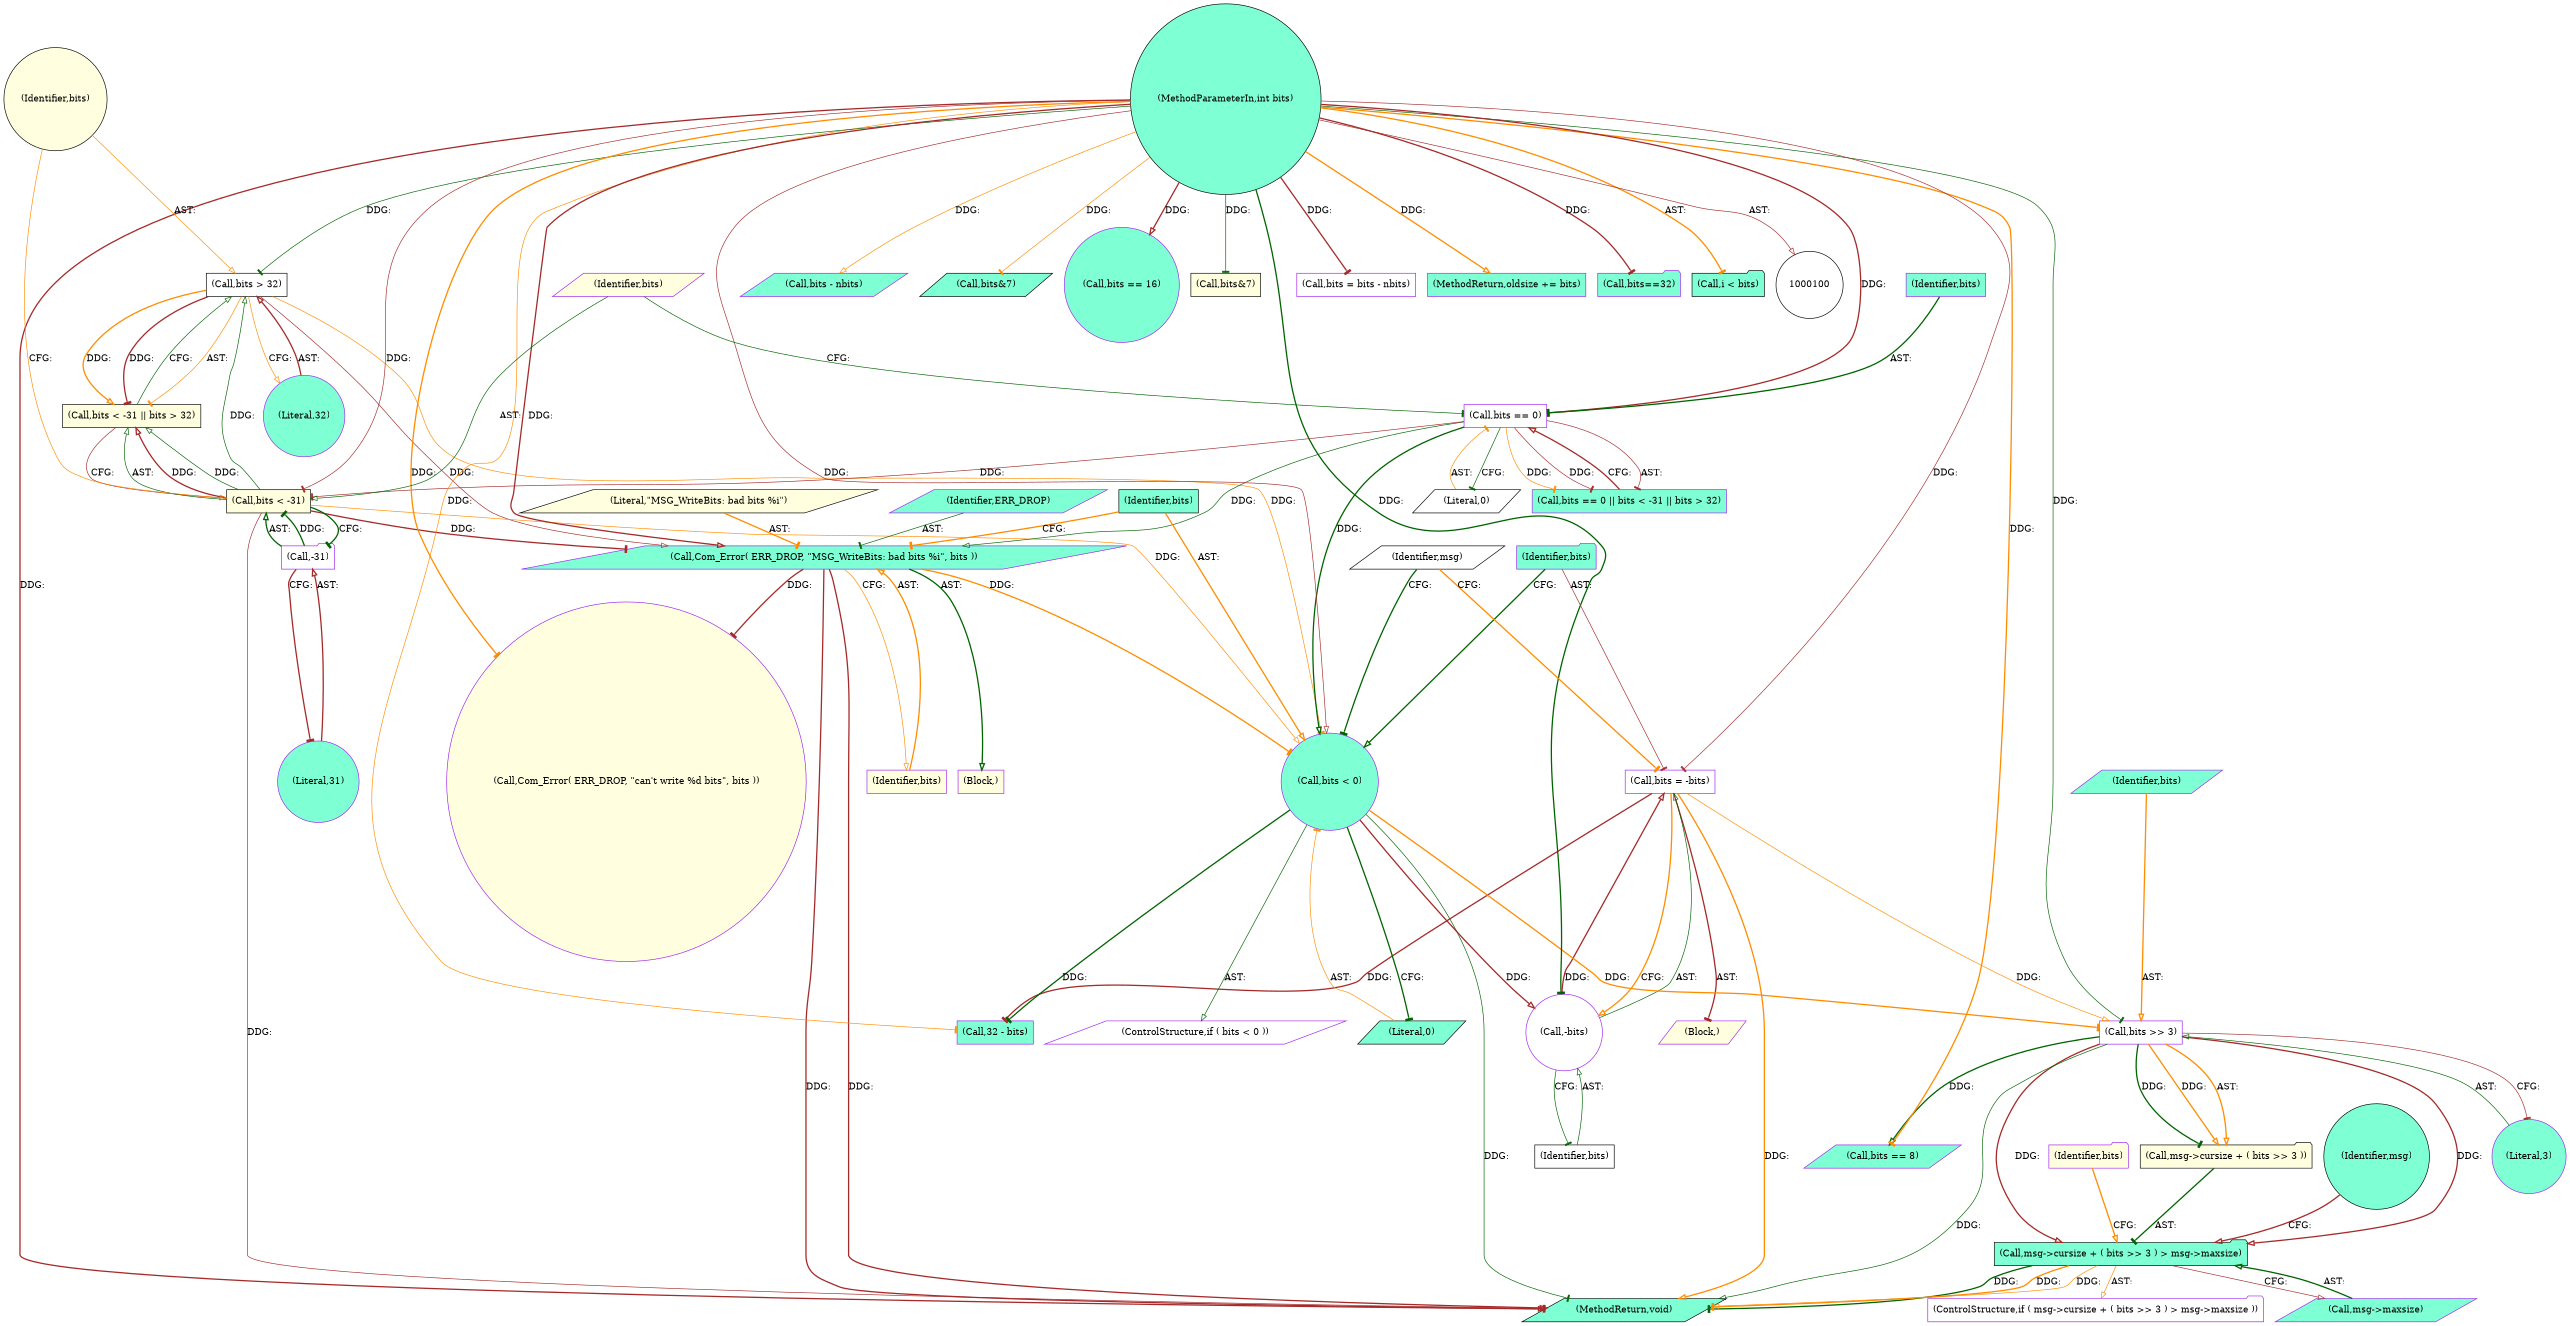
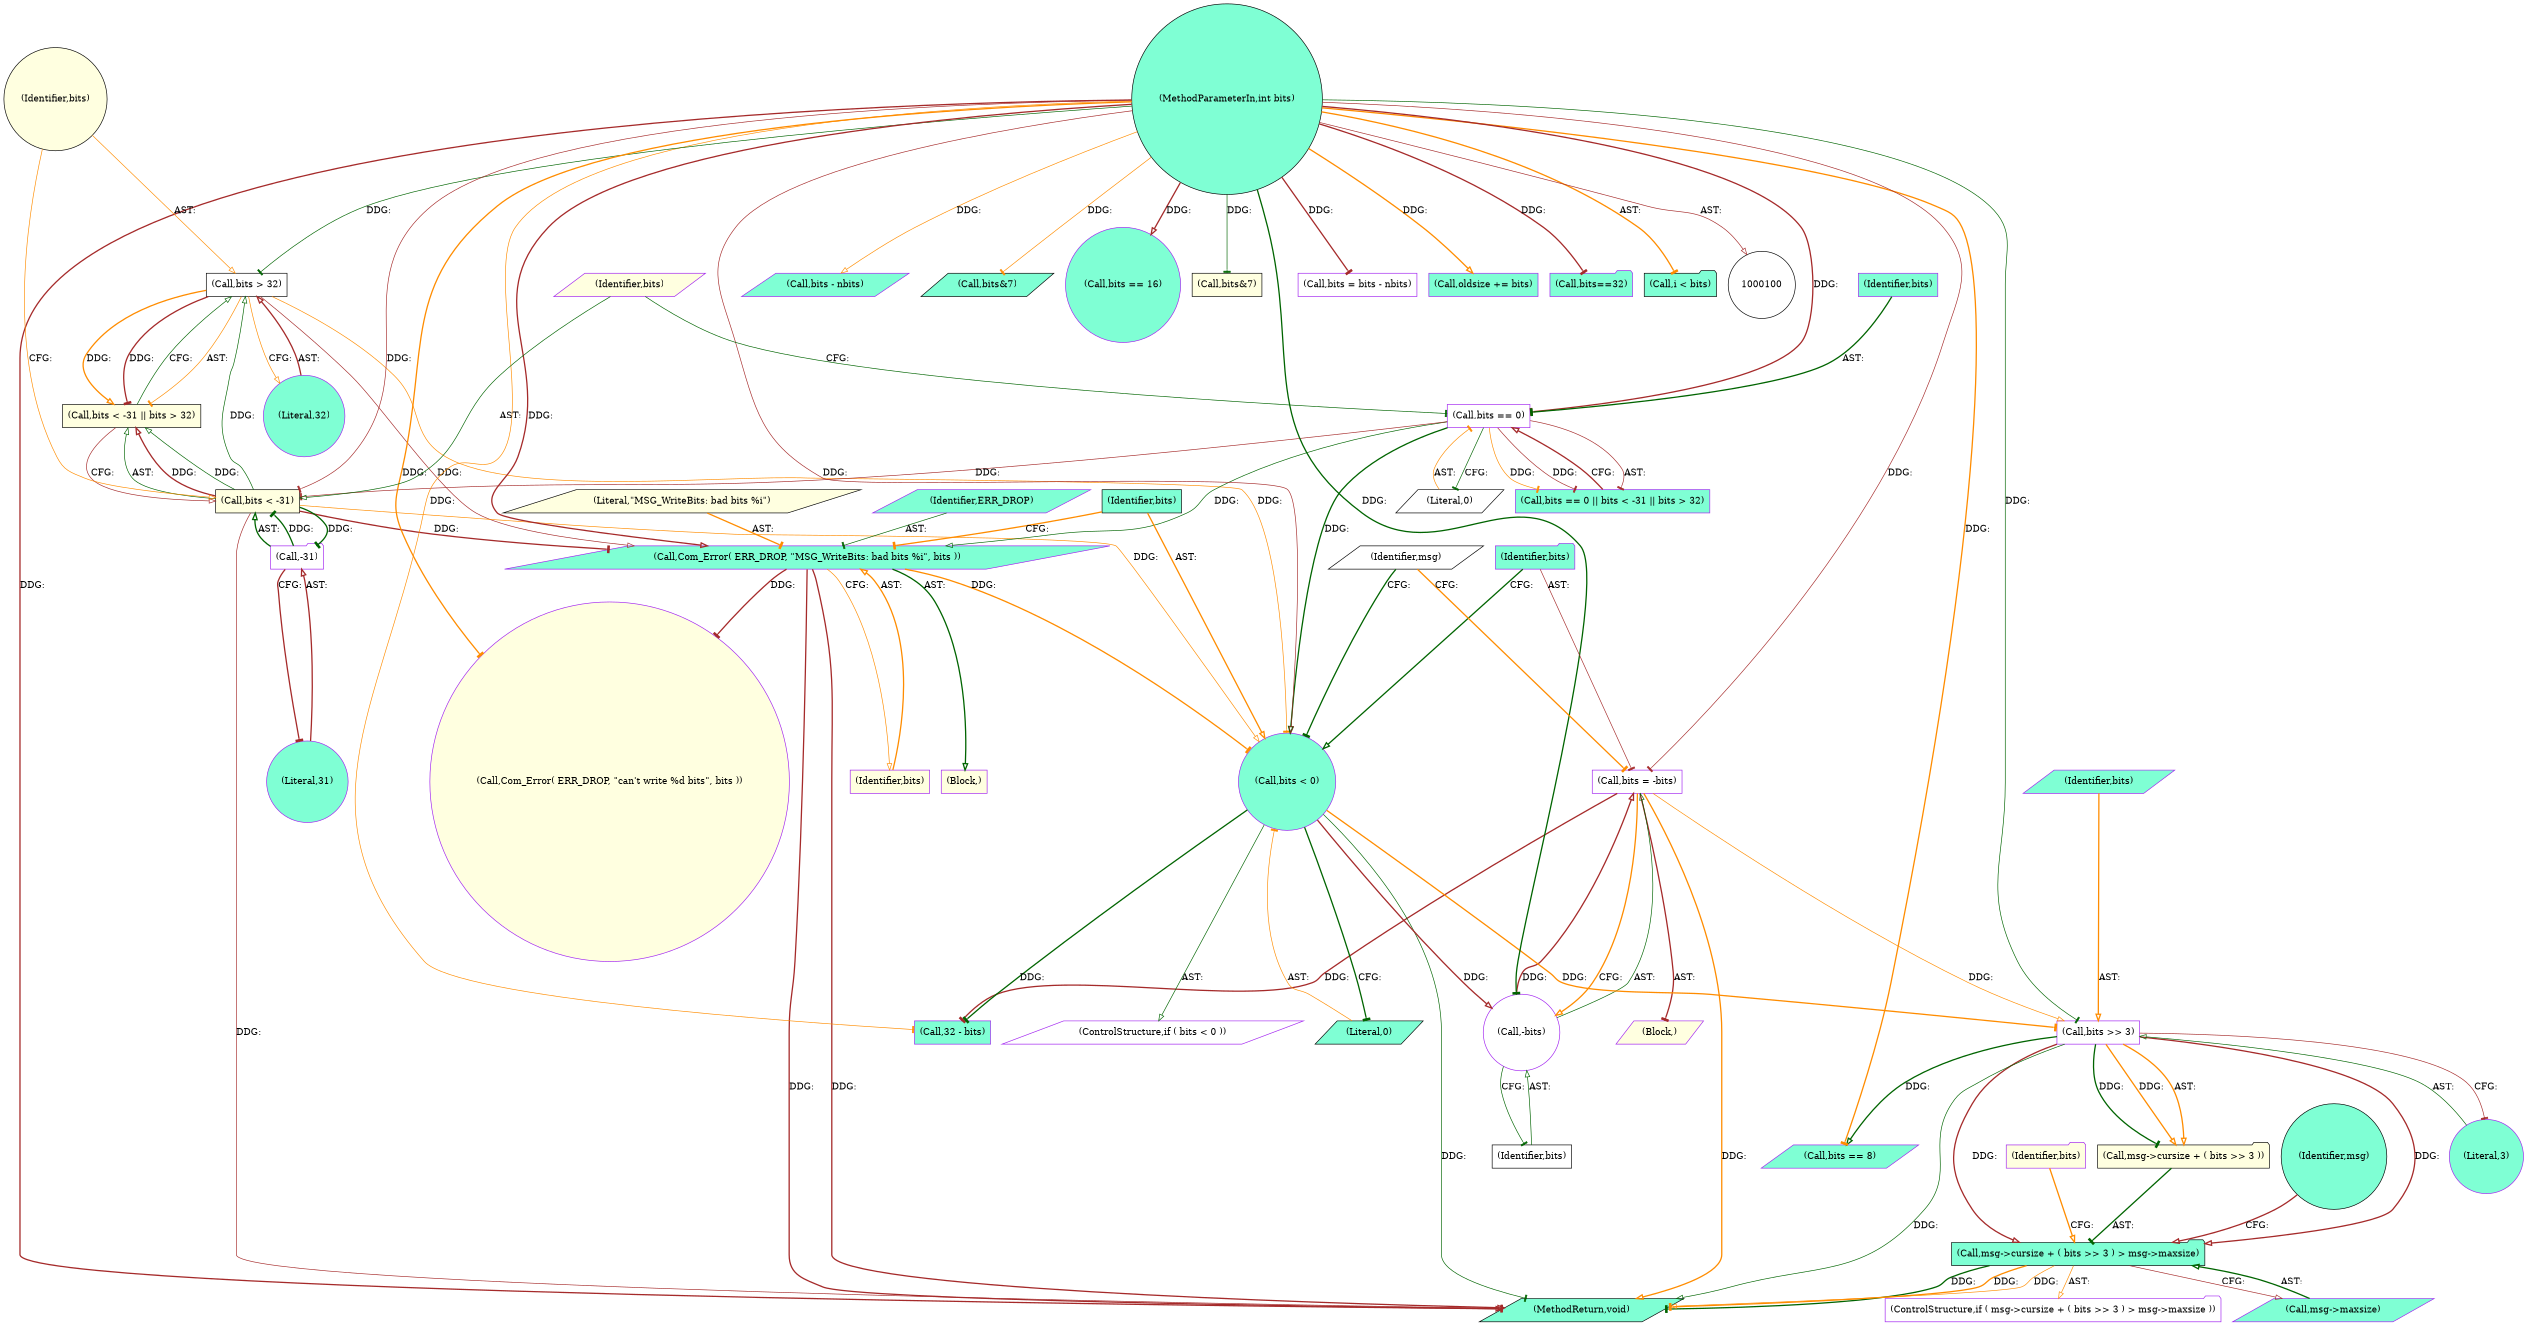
node "(MethodReturn,oldsize += bits)": label "(MethodReturn,oldsize += bits)" -> "(Call,oldsize += bits)"
edge "(Call,bits < -31)" -> "(Call,-31)": label "CFG: " -> "DDG: "
